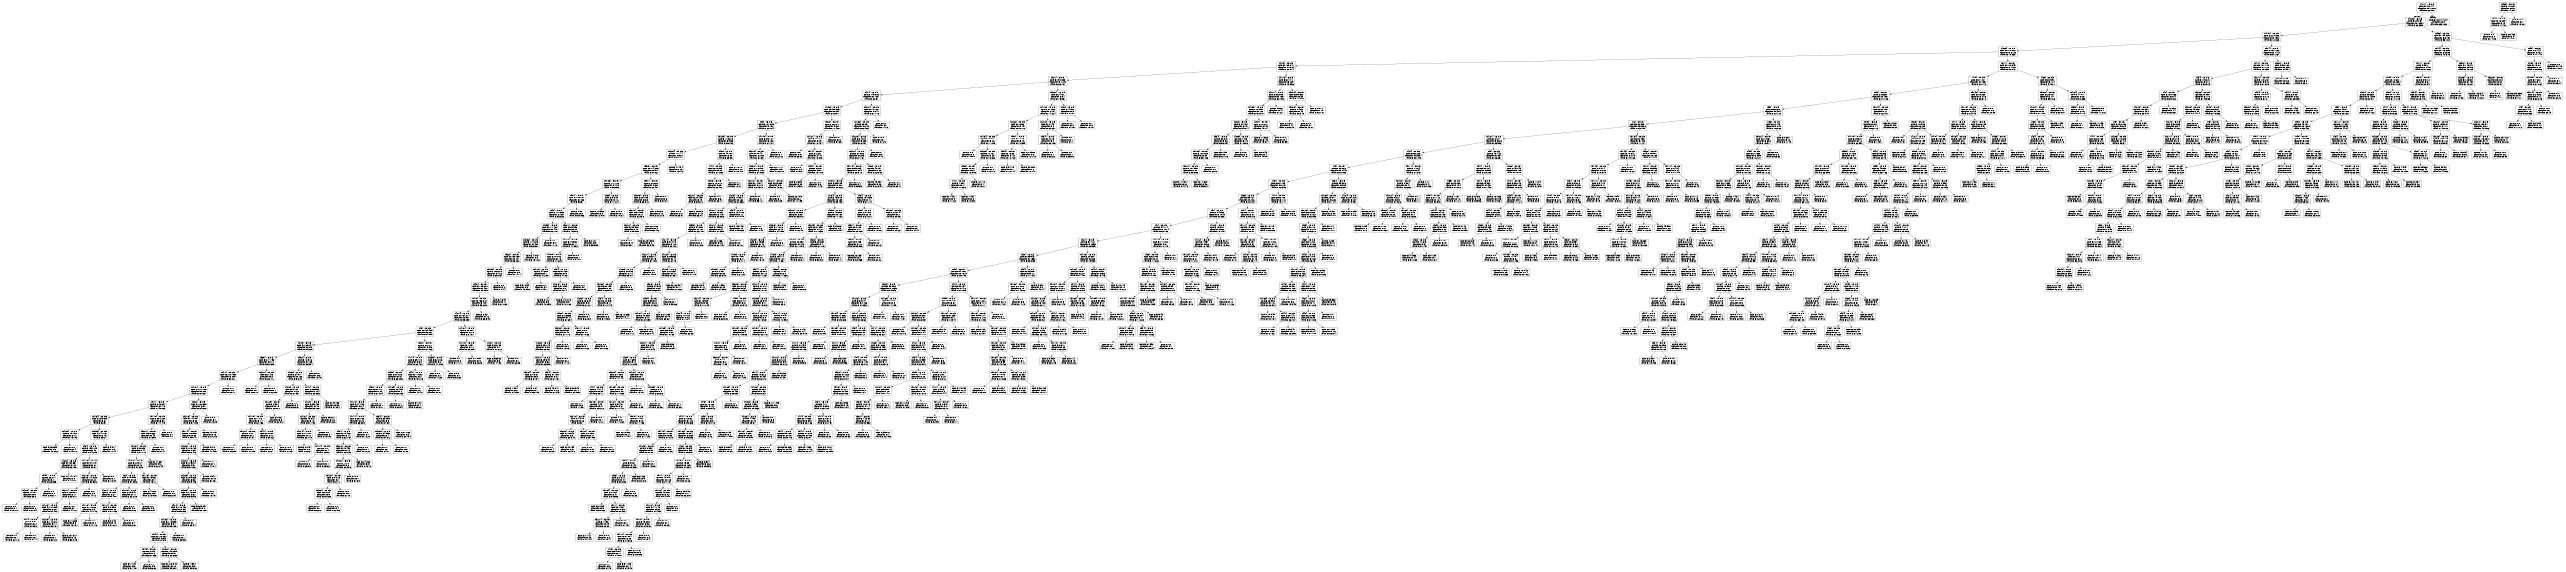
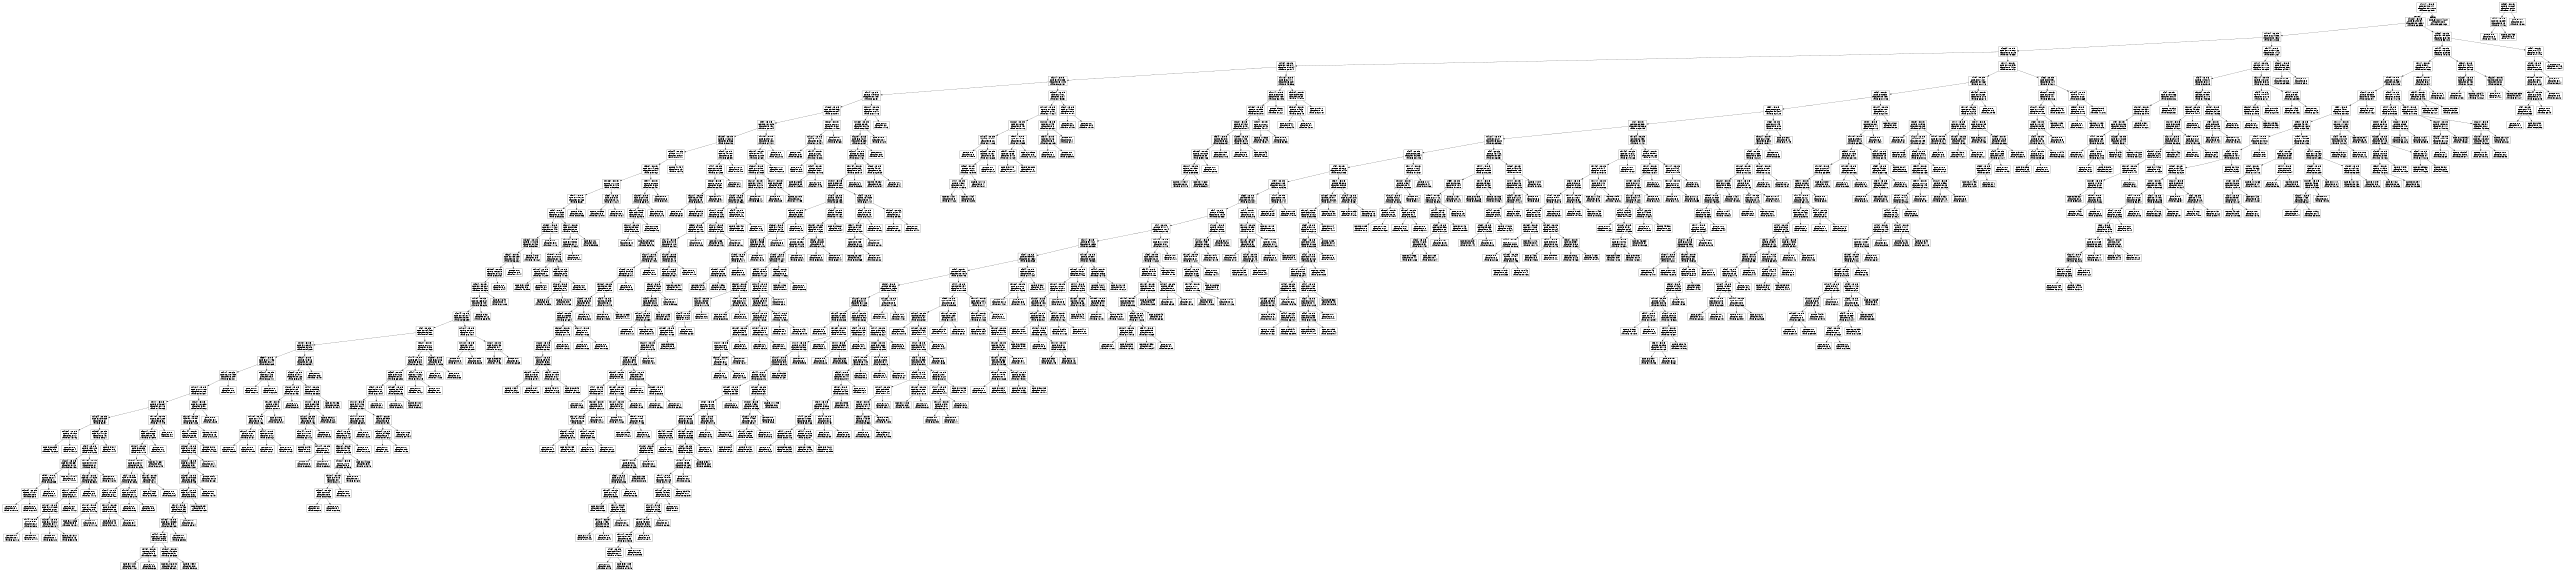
edge "X[34] <= 0.5 mse = 109.647 samples = 814 value = 52.515" -> "X[2] <= 0.5 mse = 130.086 samples = 644 value = 53.302": removed
node "mse = -0.0 samples = 2 value = 71.78": removed
node "mse = 0.051 samples = 4 value = 91.135": added
